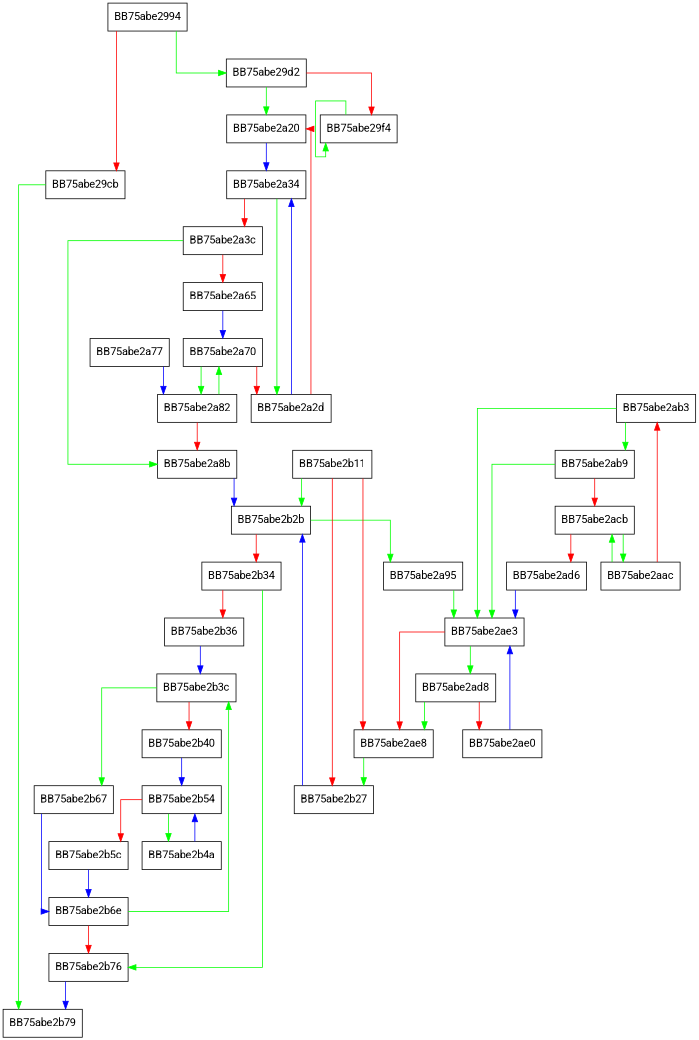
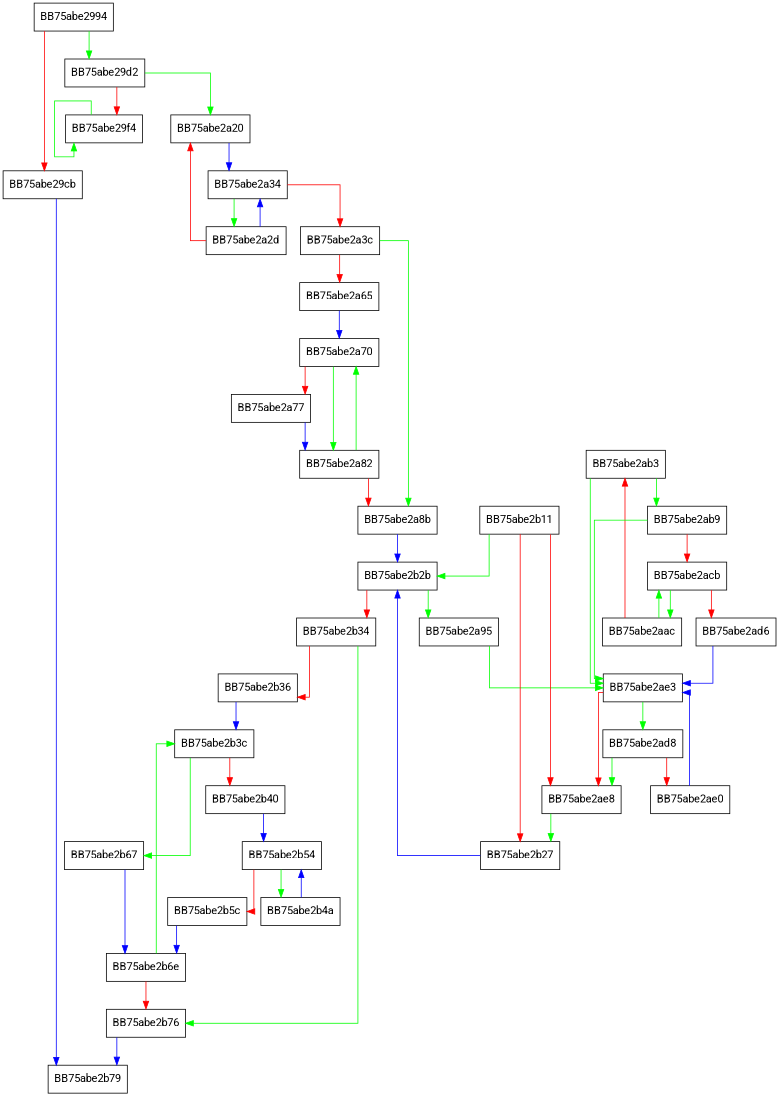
edge "BB75abe2a70" -> "BB75abe2a2d": now "BB75abe2a70" -> "BB75abe2a77"
edge "BB75abe29cb" -> "BB75abe2b79": color green -> blue
